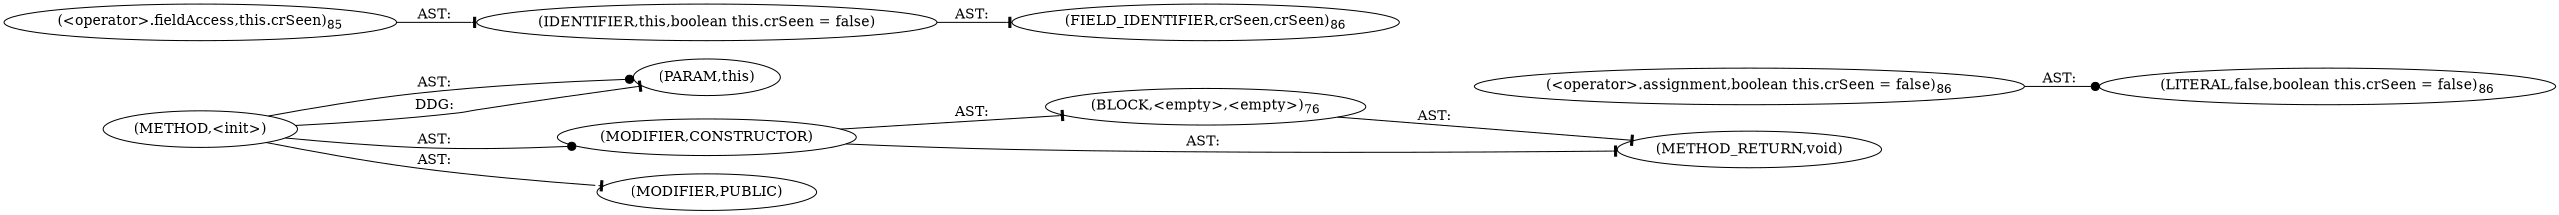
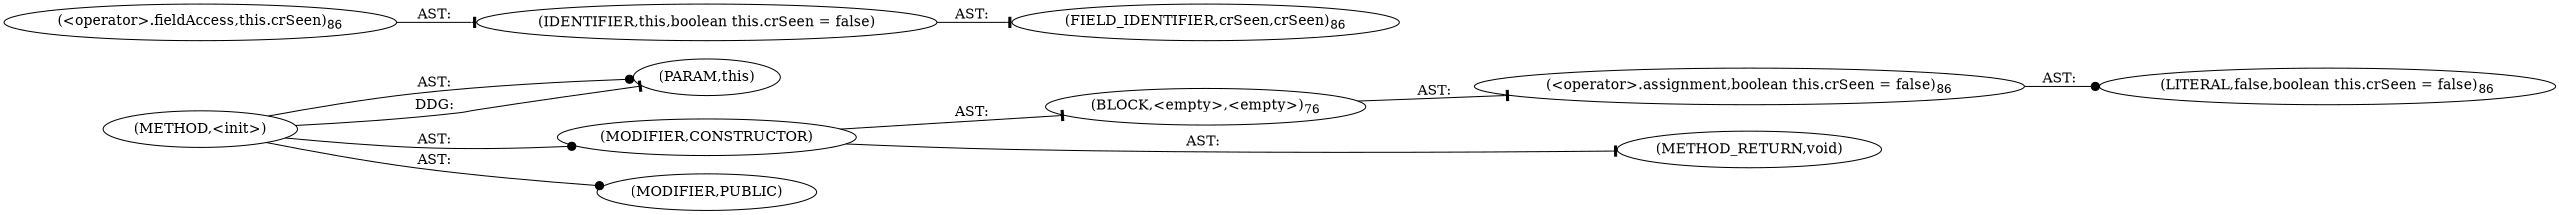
node "(<operator>.fieldAccess,this.crSeen)": text "85" -> "86"
edge "(BLOCK,<empty>,<empty>)" -> "(METHOD_RETURN,void)": now "(BLOCK,<empty>,<empty>)" -> "(<operator>.assignment,boolean this.crSeen = false)"
edge "(METHOD,<init>)" -> "(MODIFIER,PUBLIC)": arrowhead tee -> dot
